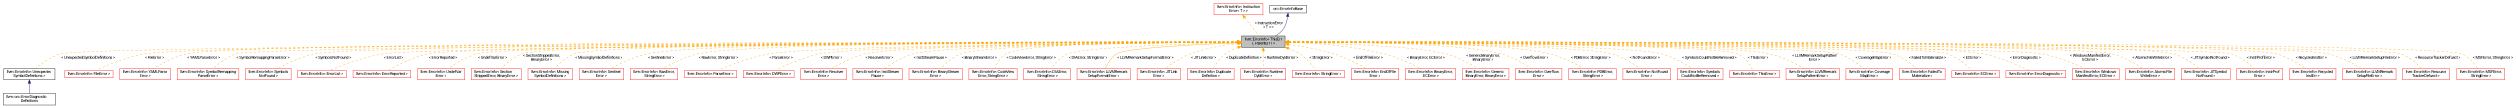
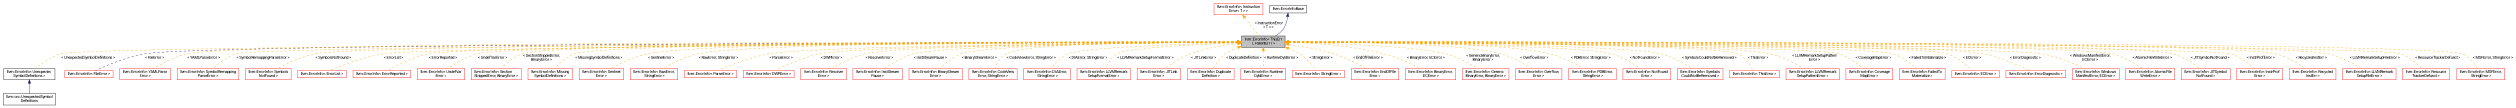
node "orc::ErrorInfoBase": label "orc::ErrorInfoBase" -> "llvm::ErrorInfoBase"
edge "llvm::ErrorInfo< FileError >" -> "llvm::ErrorInfo< ThisErr T, ParentErrT >": color orange -> midnightblue
edge "llvm::ErrorInfo< LLVMRemark SetupFormatError >" -> "llvm::ErrorInfo< ThisErr T, ParentErrT >": style solid -> dashed
node "llvm::orc::ErrorDiagnostic Definitions": label "llvm::orc::ErrorDiagnostic Definitions" -> "llvm::orc::UnexpectedSymbol Definitions"
